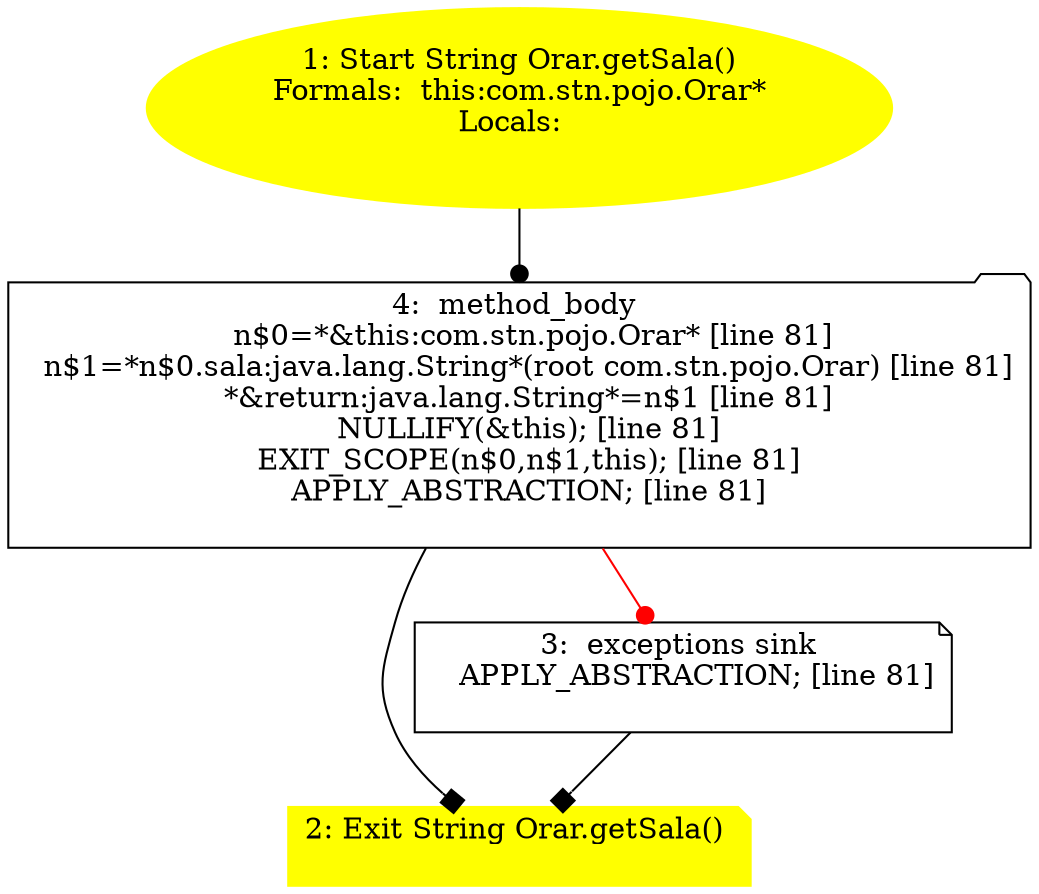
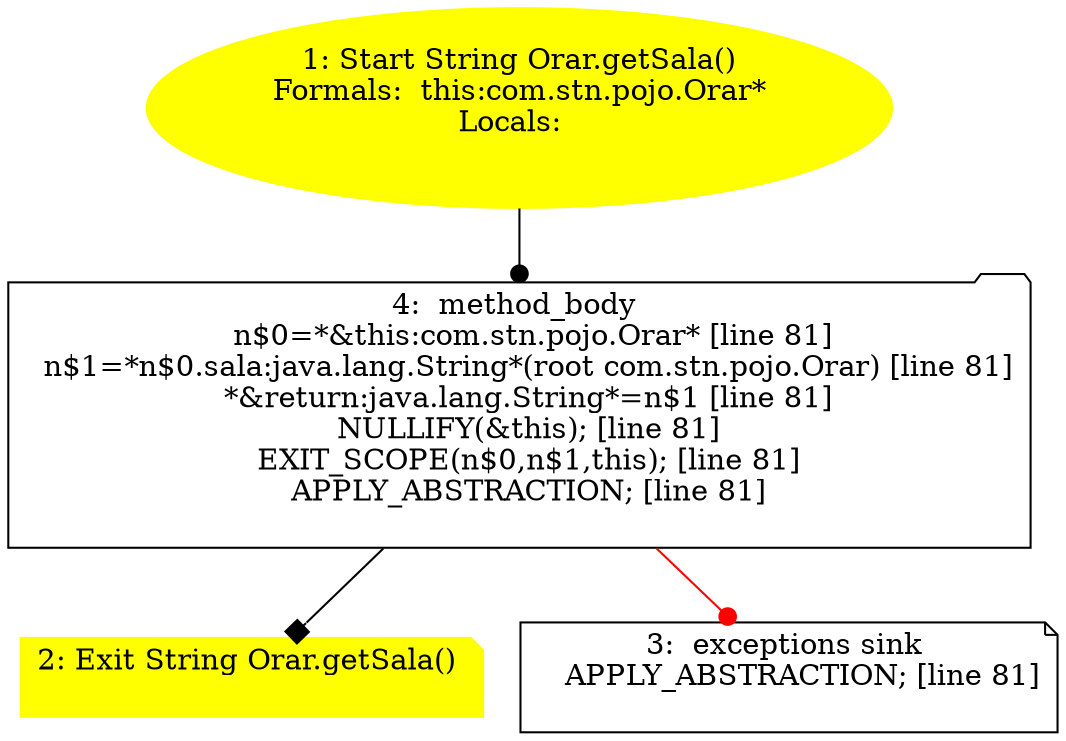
edge "3:  exceptions sink APPLY_ABSTRACTION; [line 81]" -> "2: Exit String Orar.getSala()": removed
